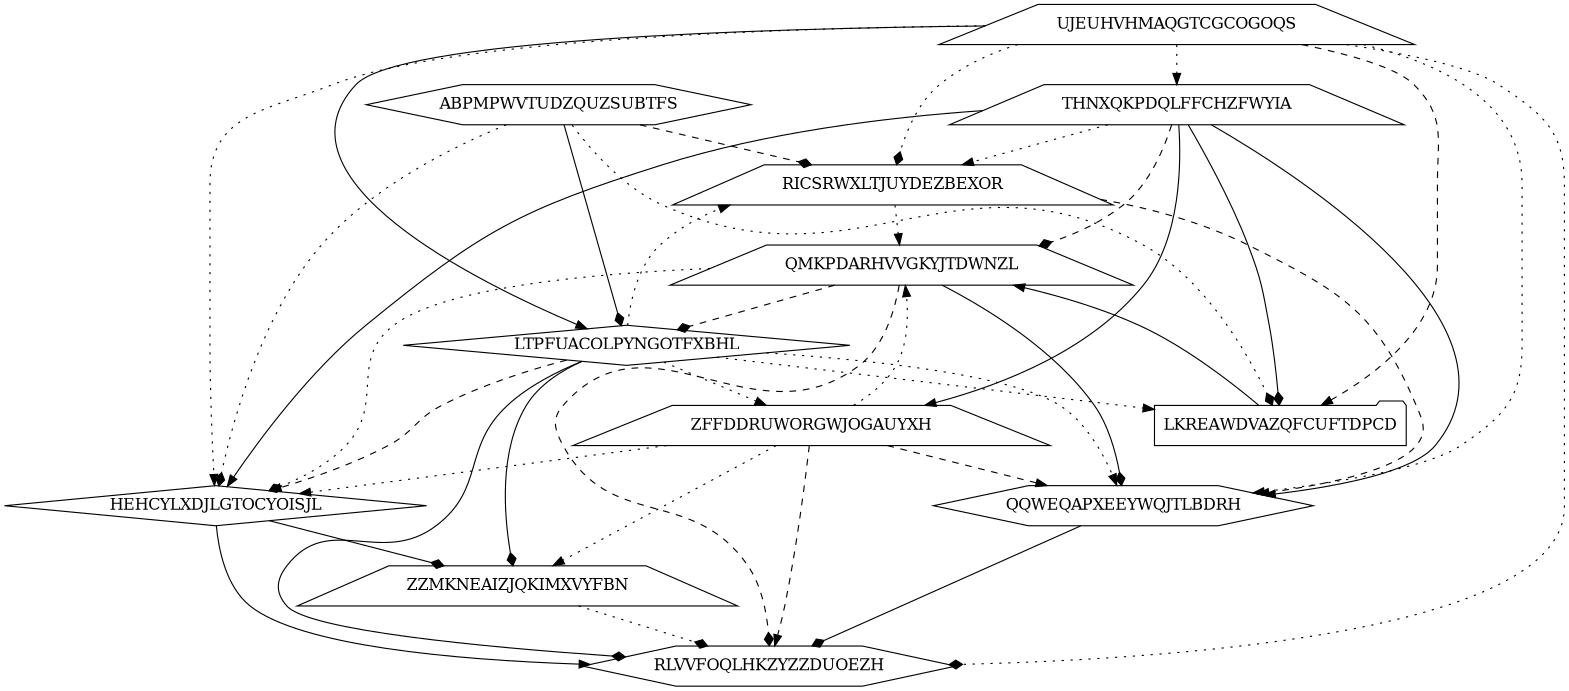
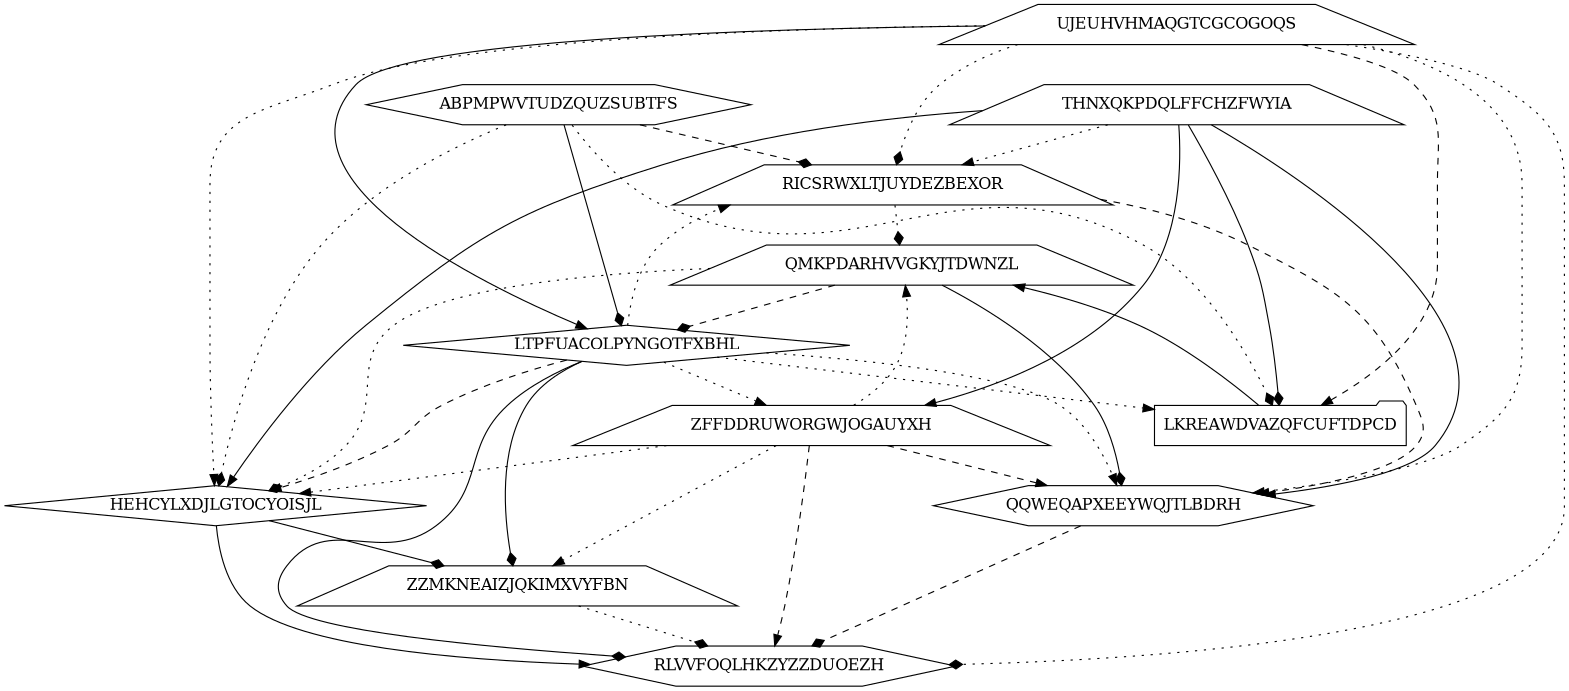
edge "UJEUHVHMAQGTCGCOGOQS" -> "THNXQKPDQLFFCHZFWYIA": removed
edge "THNXQKPDQLFFCHZFWYIA" -> "QMKPDARHVVGKYJTDWNZL": removed
edge "RICSRWXLTJUYDEZBEXOR" -> "QMKPDARHVVGKYJTDWNZL": arrowhead normal -> diamond
edge "QMKPDARHVVGKYJTDWNZL" -> "RLVVFOQLHKZYZZDUOEZH": removed
edge "QQWEQAPXEEYWQJTLBDRH" -> "RLVVFOQLHKZYZZDUOEZH": style solid -> dashed
